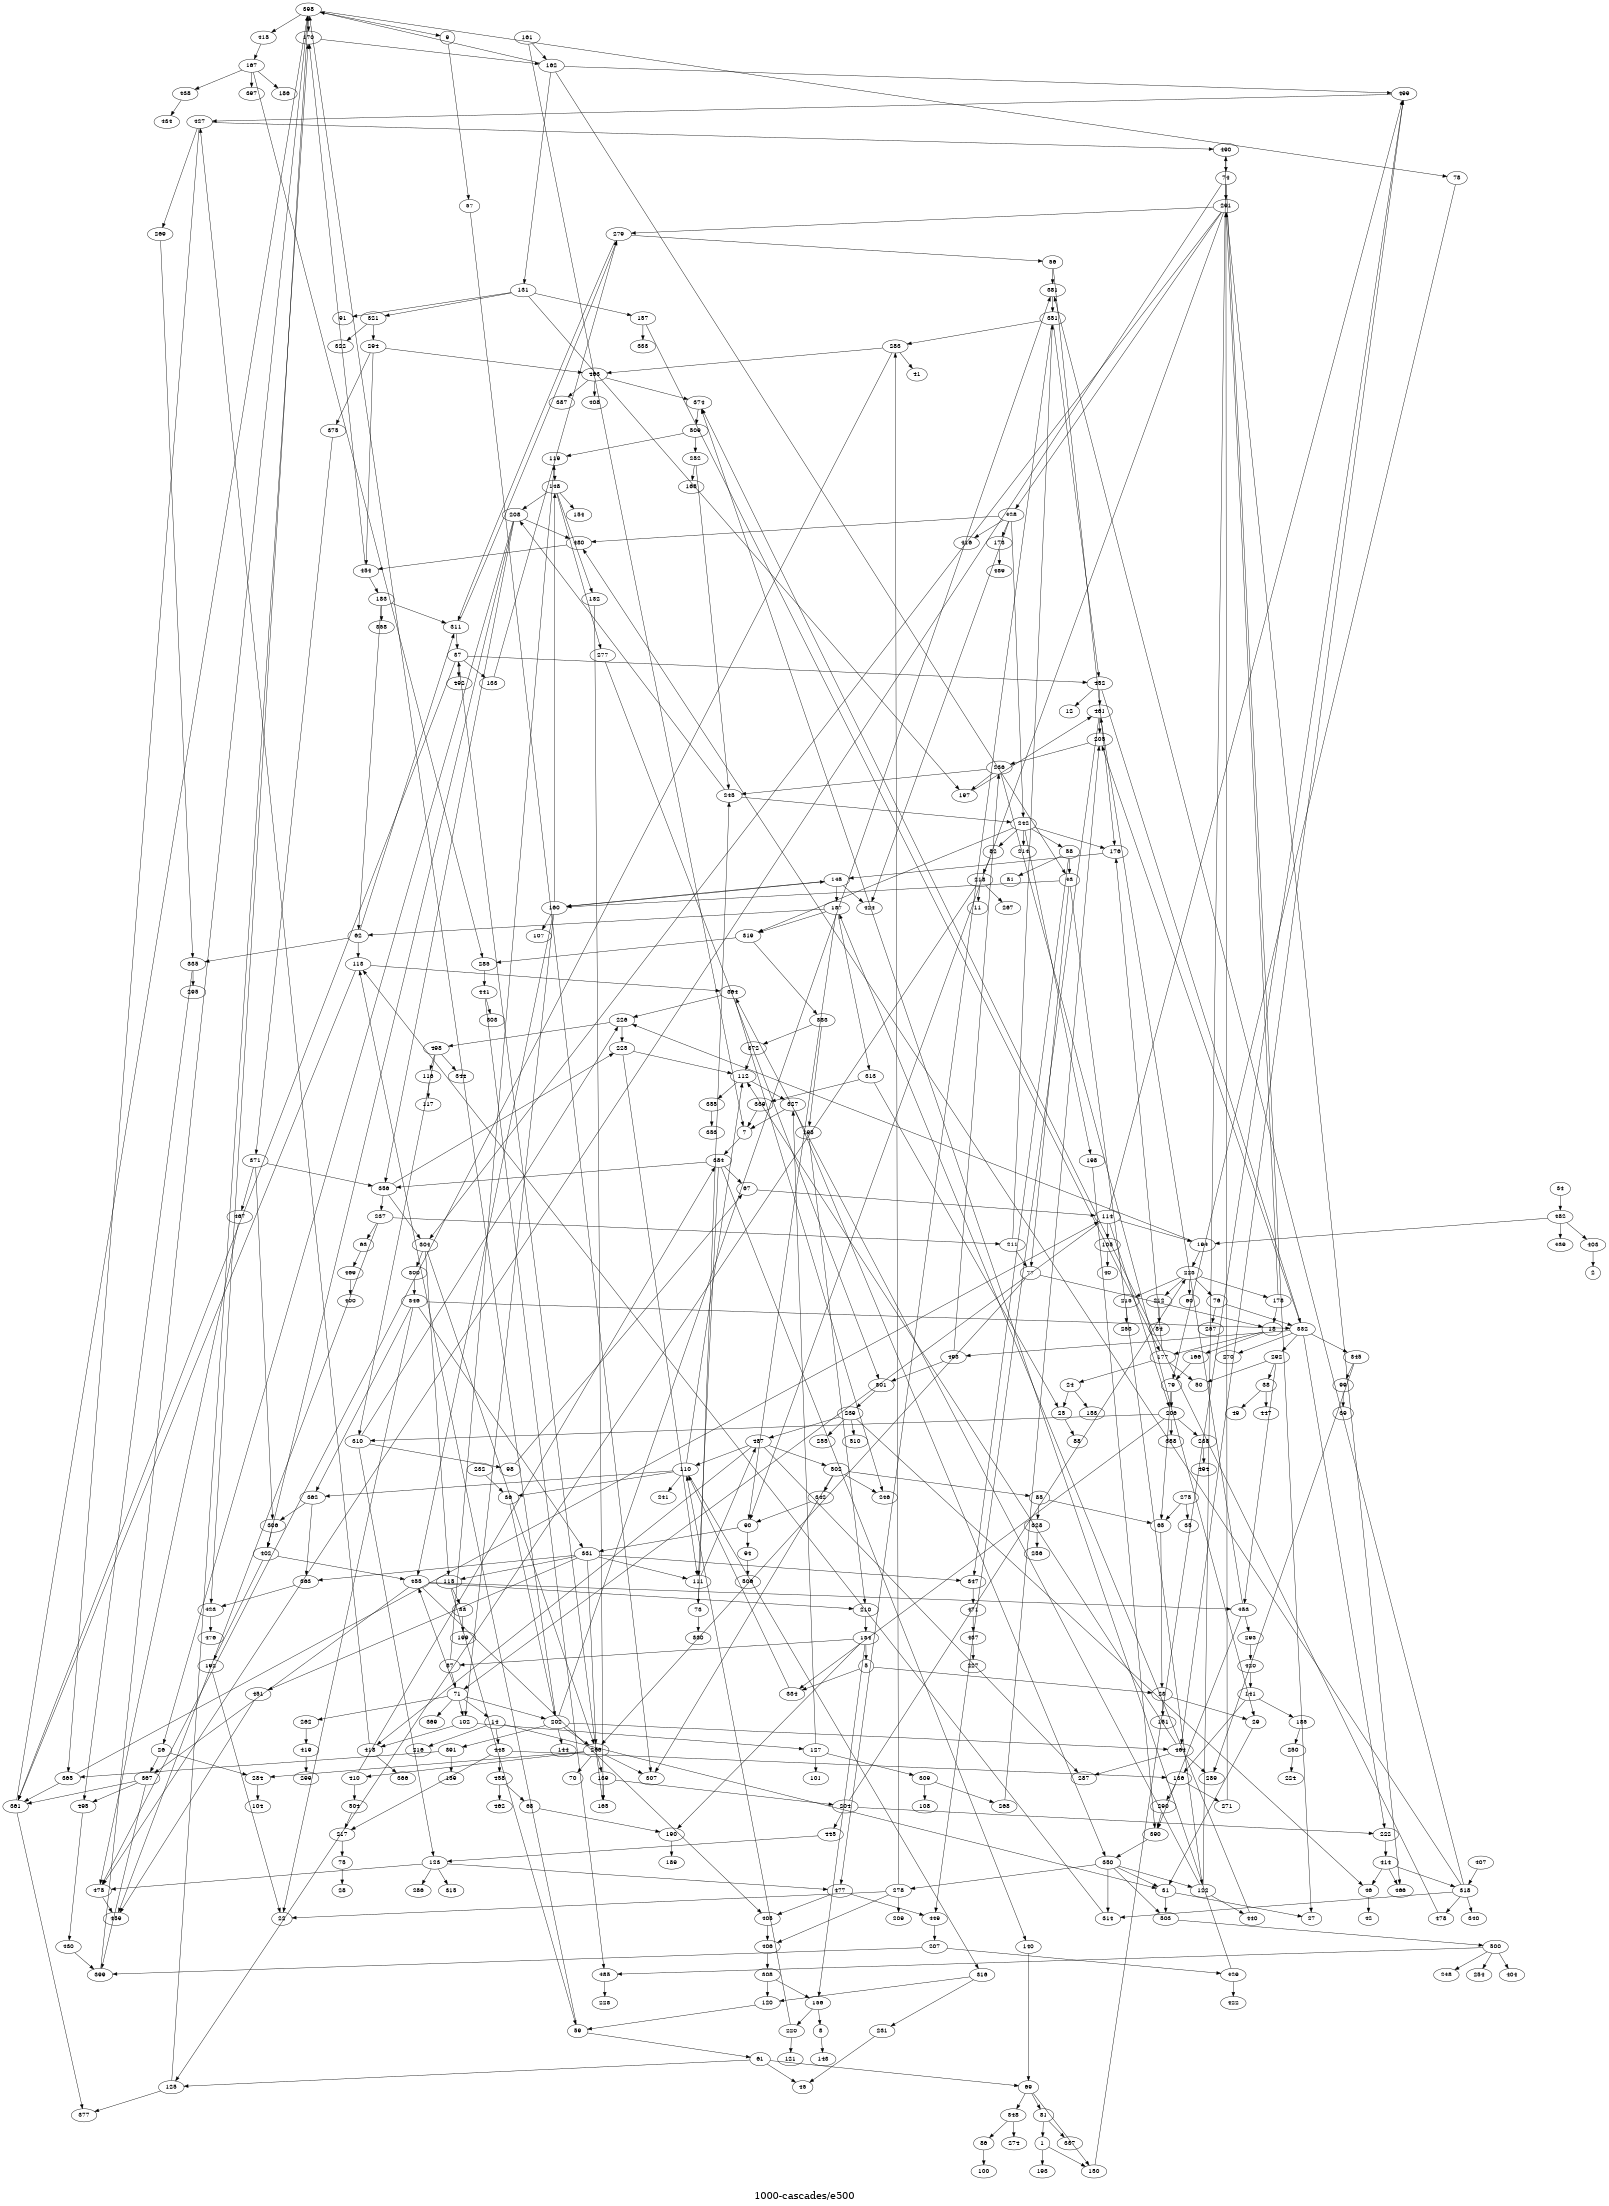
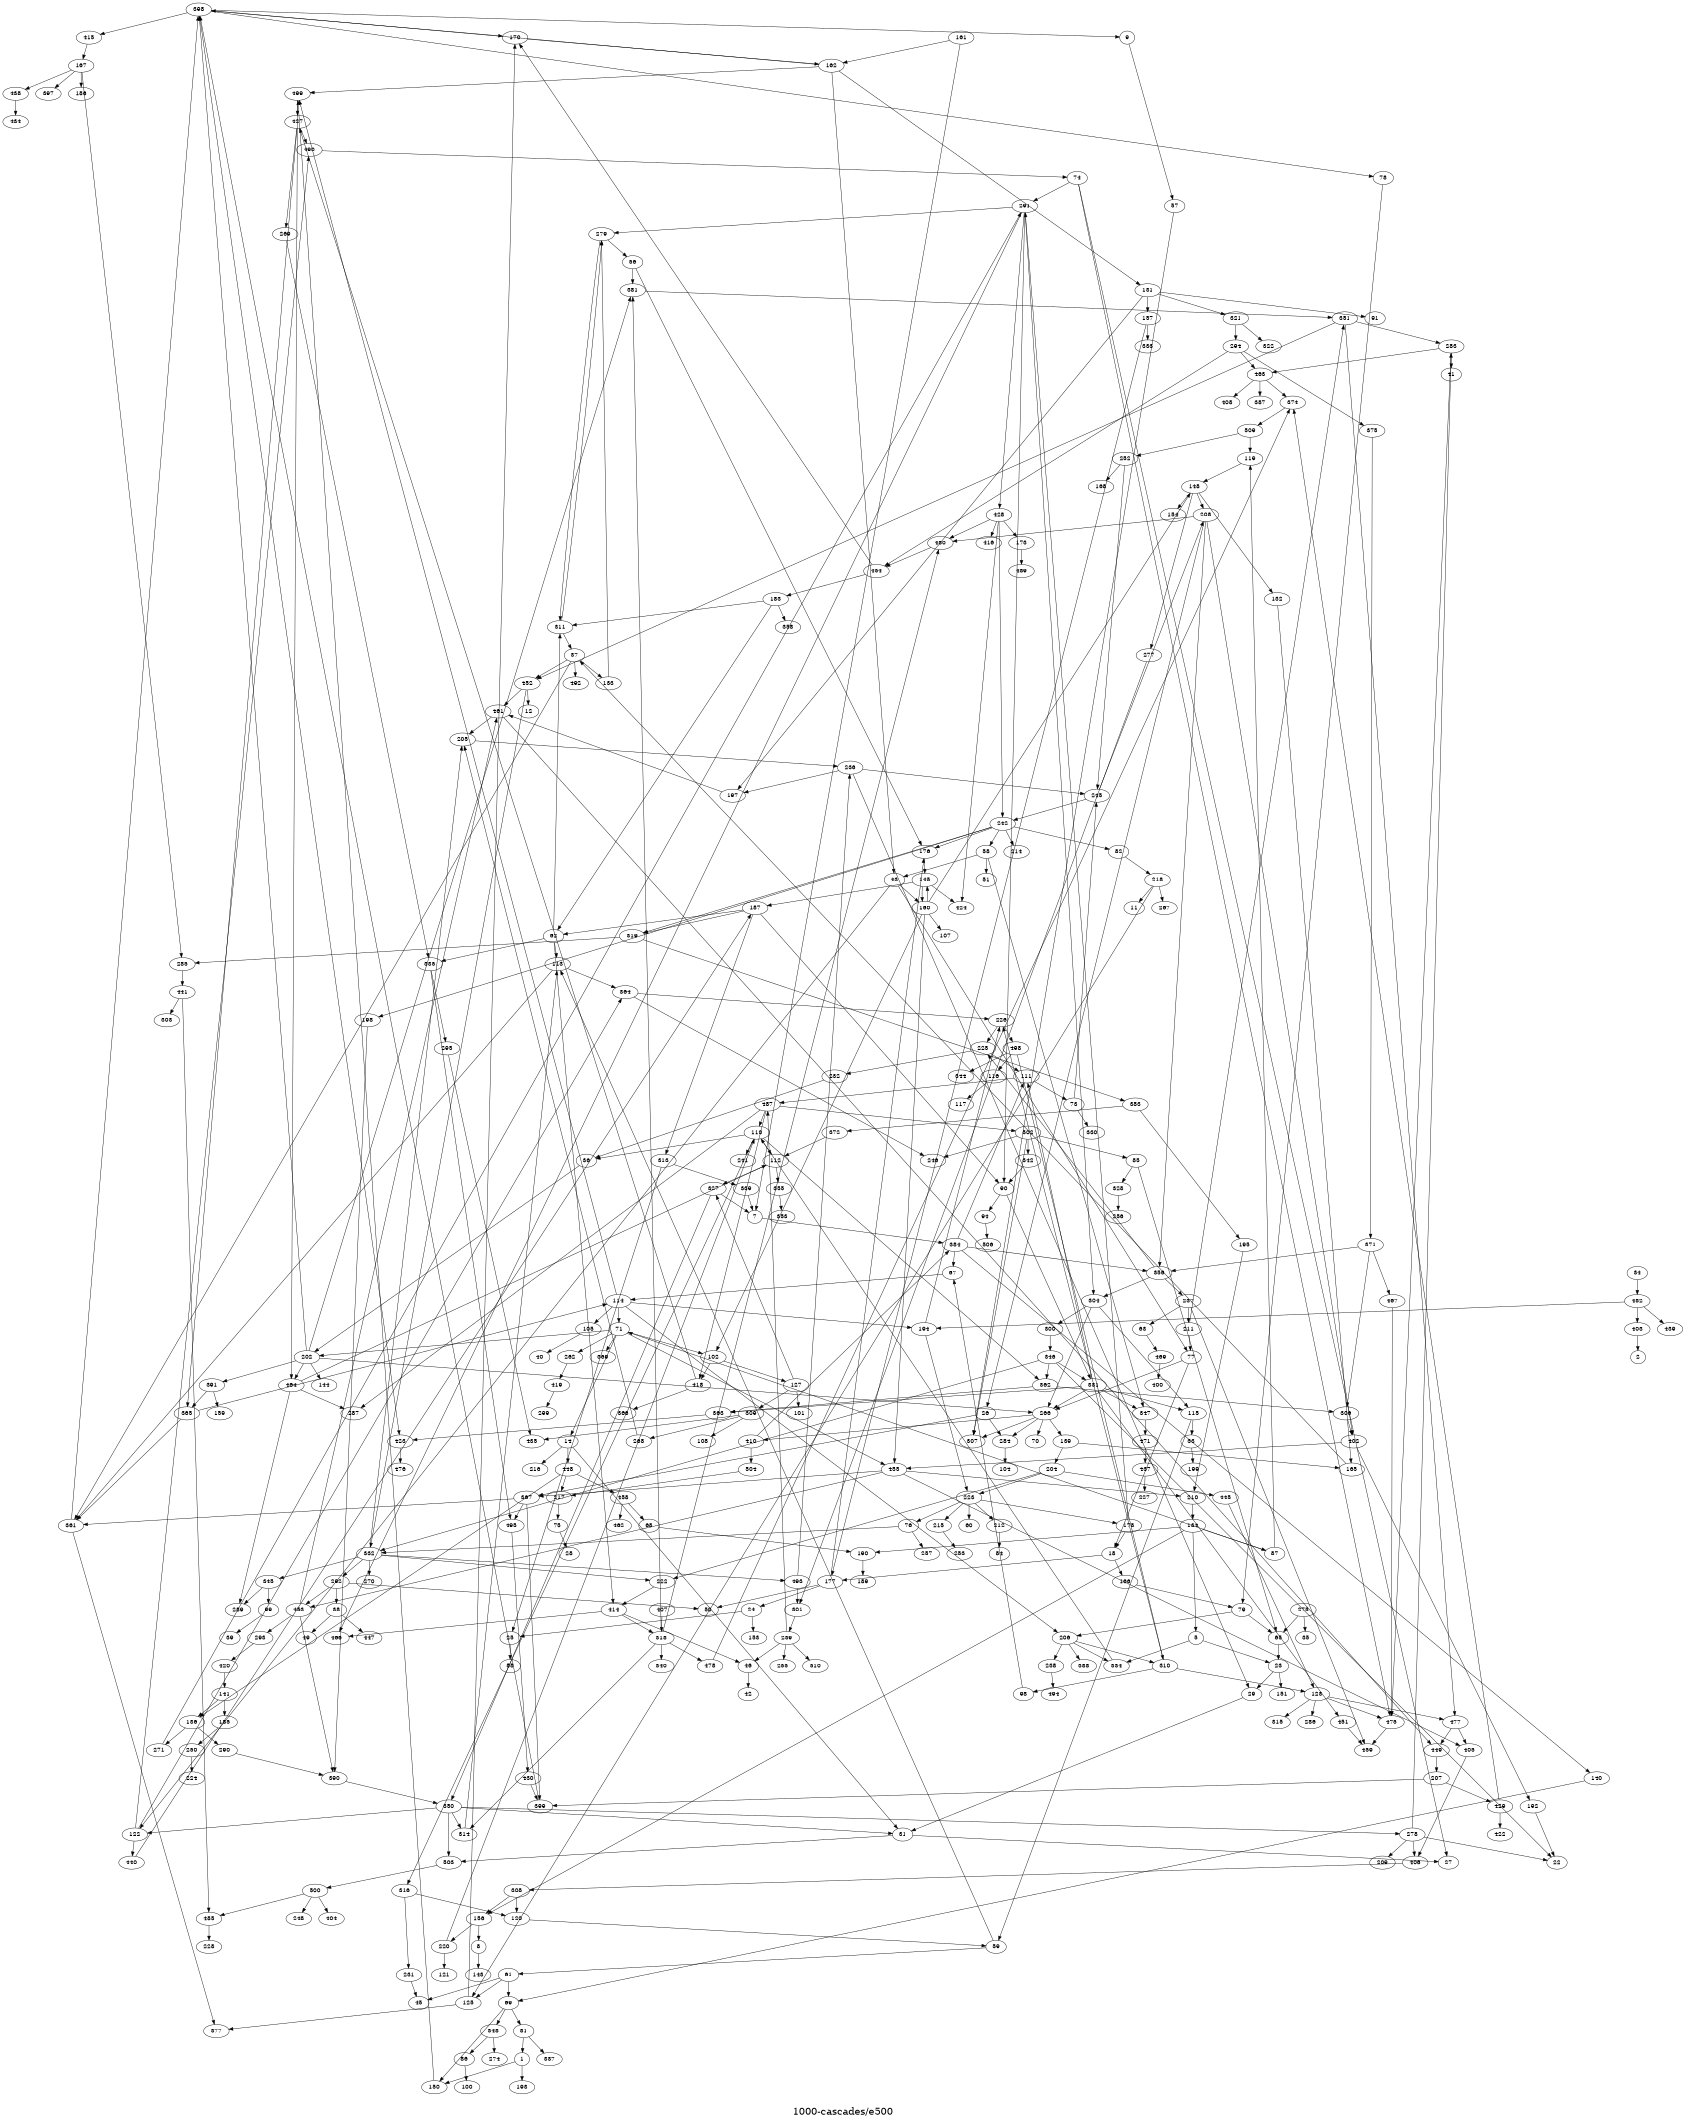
edge "225" -> "112": now "225" -> "232"
edge "62" -> "414": added
node "435": added
node "254": removed
